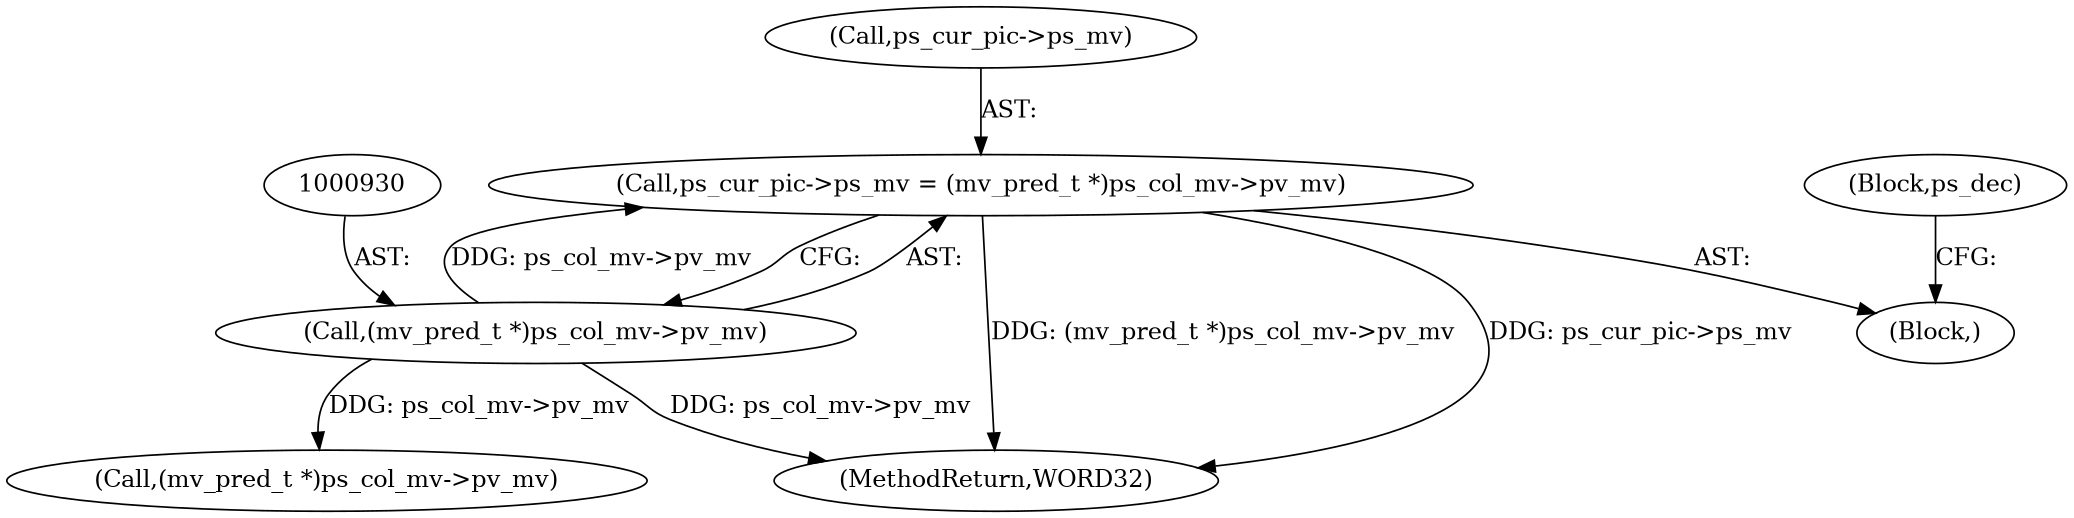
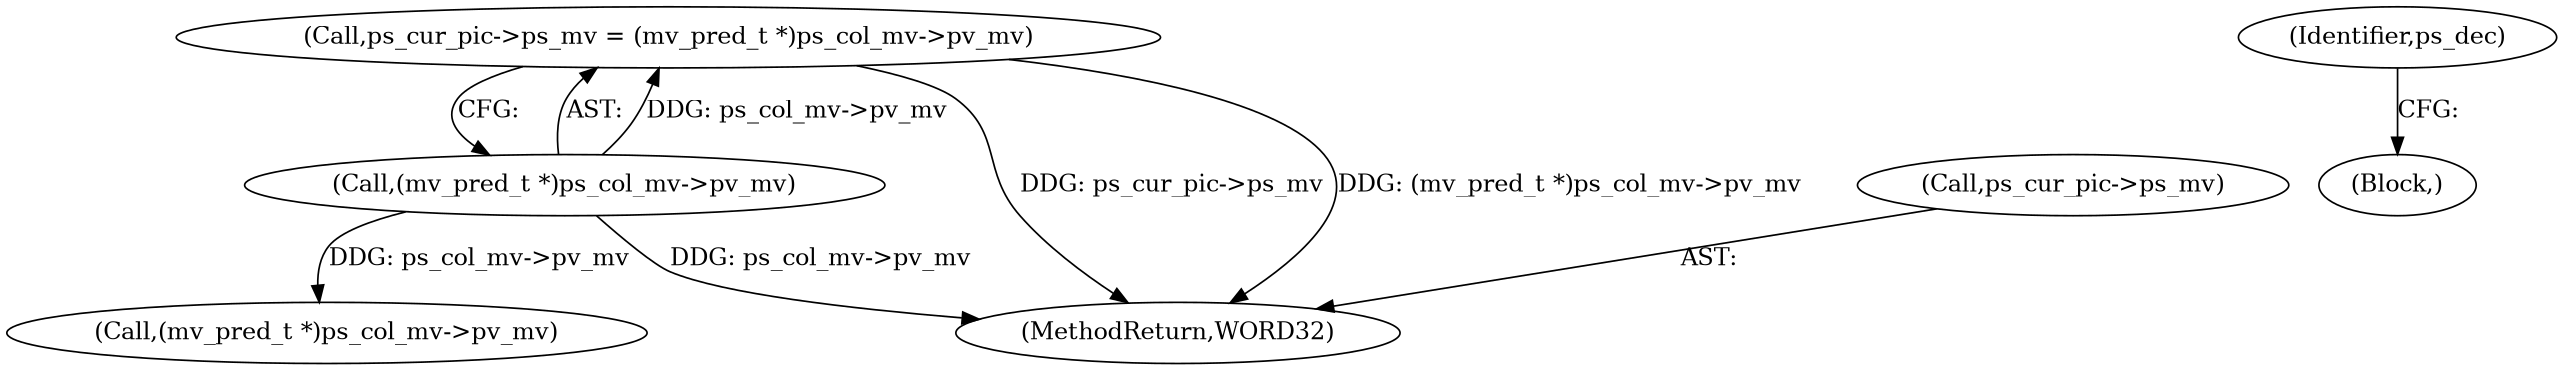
edge "(Call,ps_cur_pic->ps_mv)" -> "(Call,ps_cur_pic->ps_mv = (mv_pred_t *)ps_col_mv->pv_mv)": now "(Call,ps_cur_pic->ps_mv)" -> "(MethodReturn,WORD32)"
node "1000930": removed
node "(Block,ps_dec)": label "(Block,ps_dec)" -> "(Identifier,ps_dec)"
edge "(Call,ps_cur_pic->ps_mv = (mv_pred_t *)ps_col_mv->pv_mv)" -> "(Block,)": removed, label "AST:"
